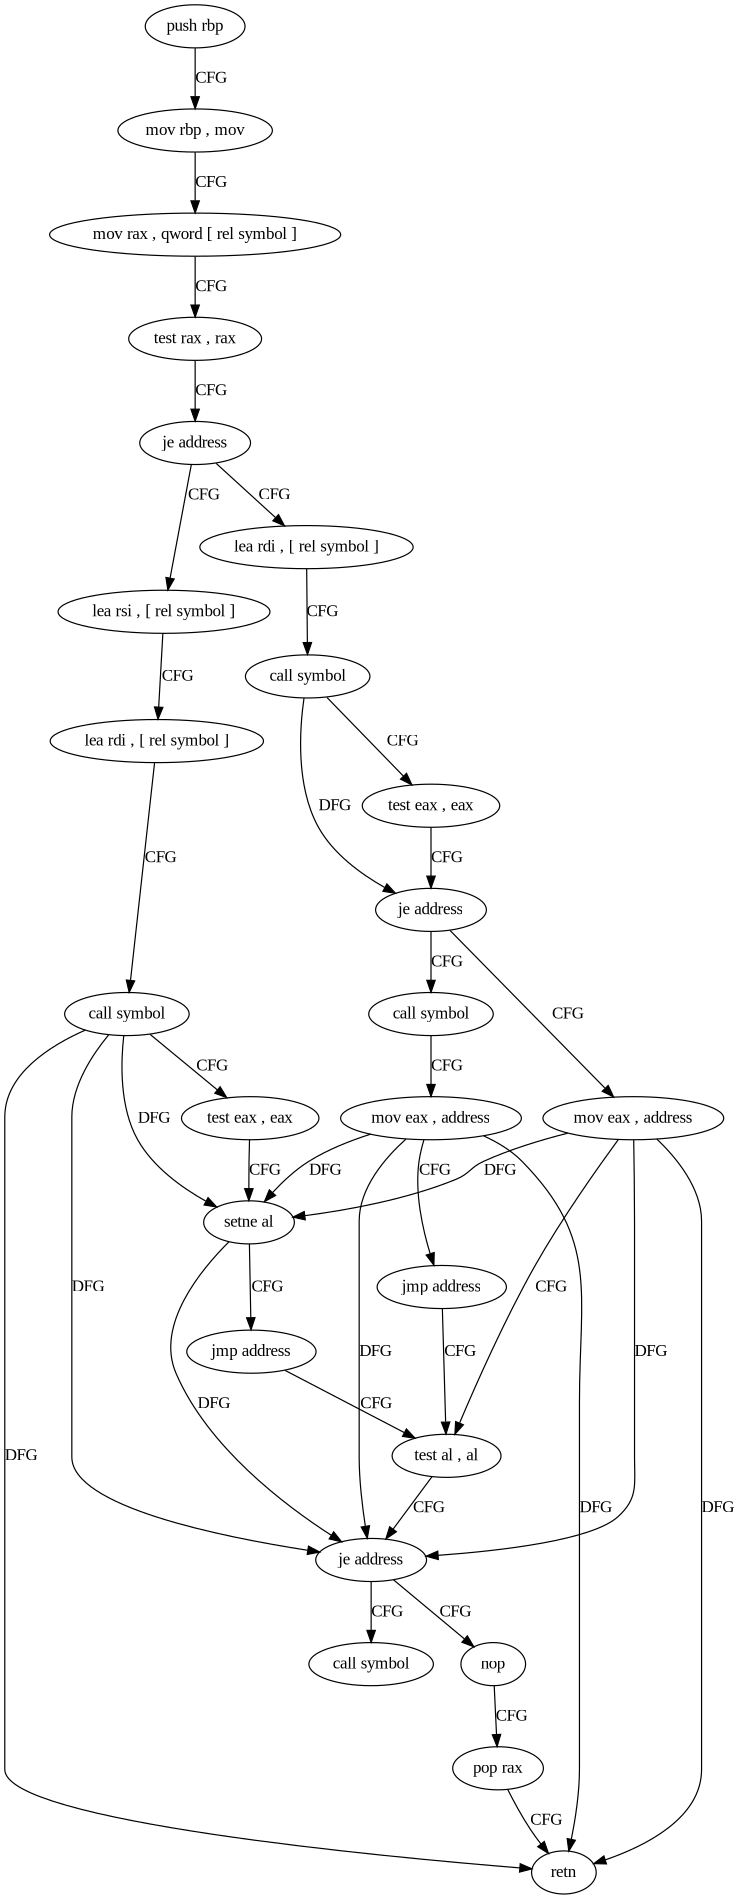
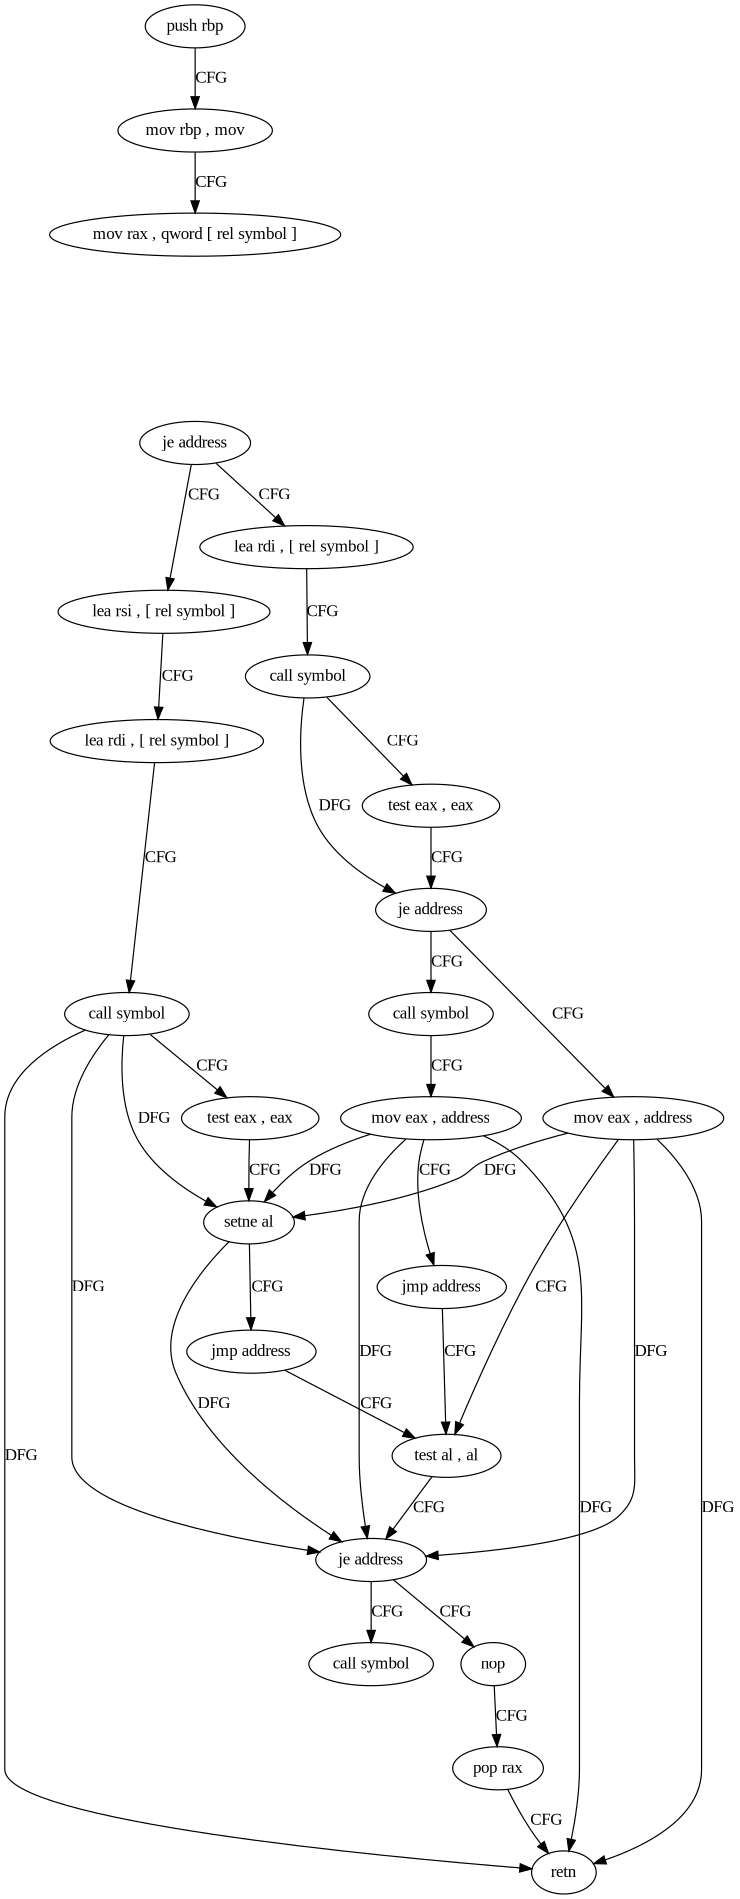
node "test rax , rax": removed
